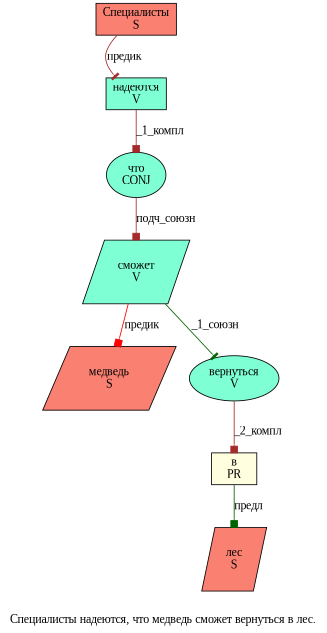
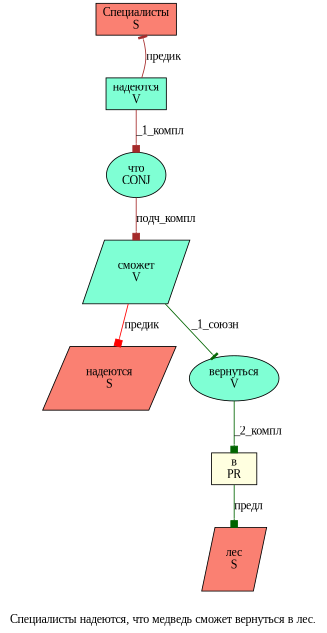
edge "Специалисты S" -> "надеются V": reversed
edge "что CONJ" -> "сможет V": label "подч_союзн" -> "подч_компл"
node "медведь S": label "медведь S" -> "надеются S"
edge "вернуться V" -> "в PR": color brown -> darkgreen
